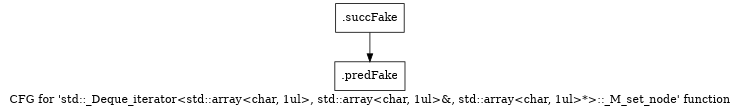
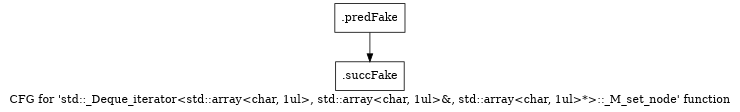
edge ".succFake" -> ".predFake": reversed
